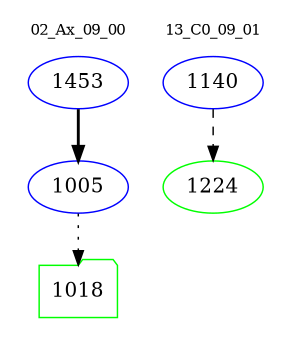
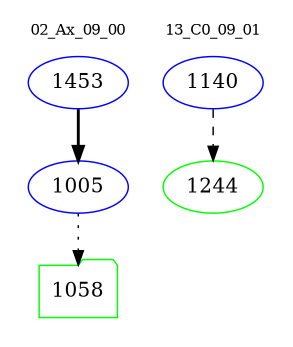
node "1224": label "1224" -> "1244"
node "1018": label "1018" -> "1058"
